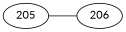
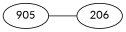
node "205": label "205" -> "905"
